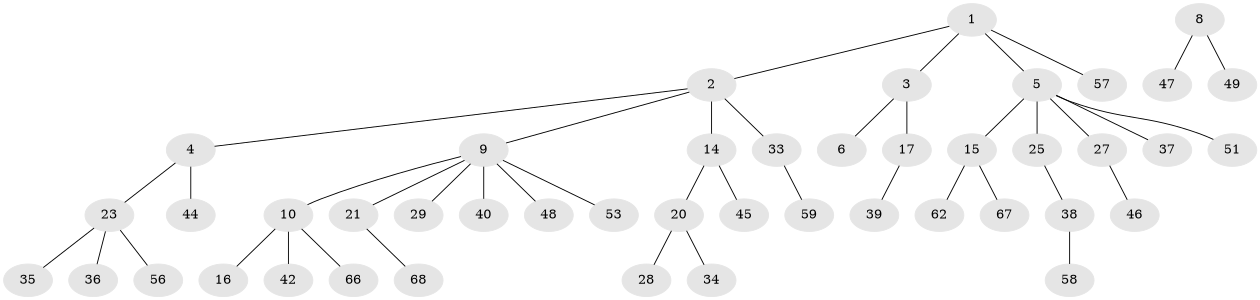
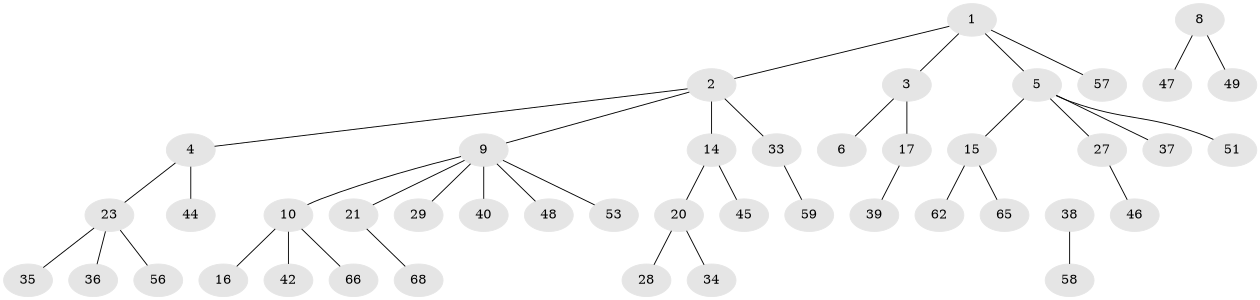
node "25": removed
node "67": label "67" -> "65"
